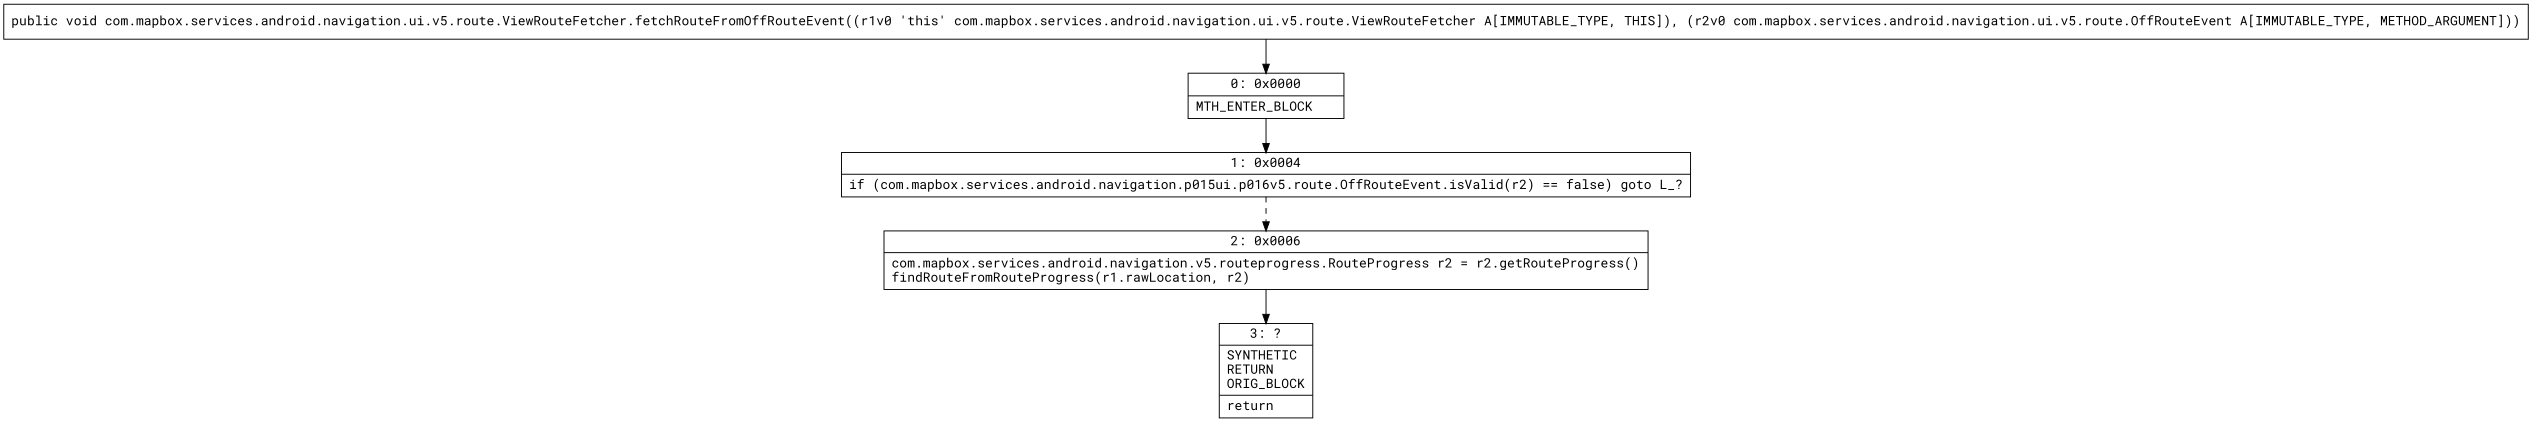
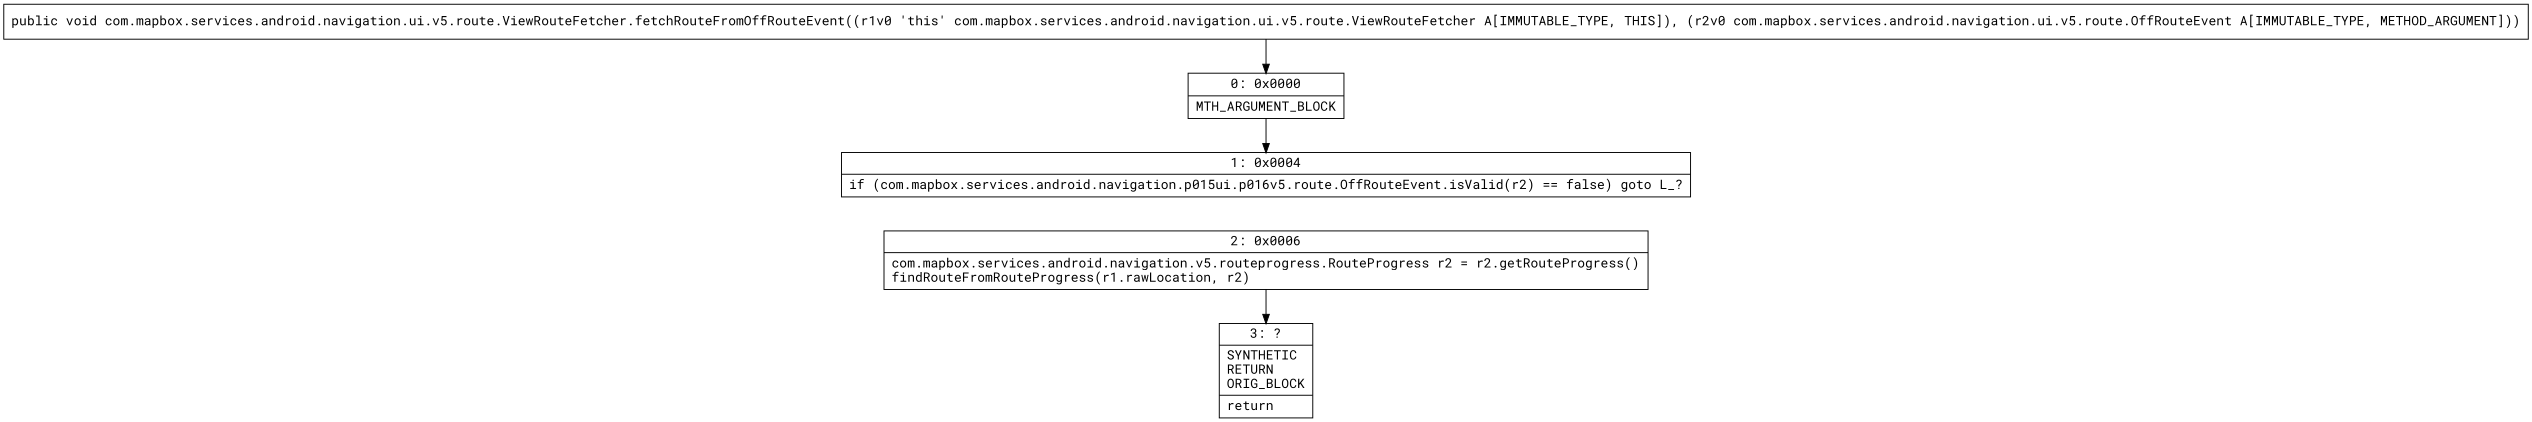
node "0: 0x0000": text "MTH_ENTER_BLOCK" -> "MTH_ARGUMENT_BLOCK"
edge "1: 0x0004" -> "2: 0x0006": removed
